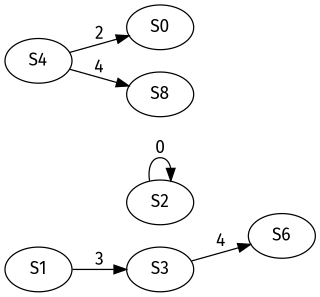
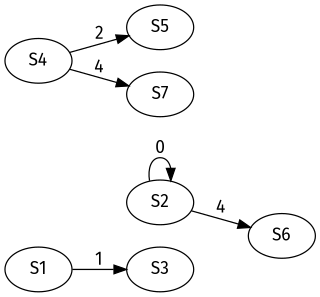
node "S0": label "S0" -> "S5"
node "S8": label "S8" -> "S7"
edge "S3" -> "S6": now "S2" -> "S6"
edge "S1" -> "S3": label "3" -> "1"
